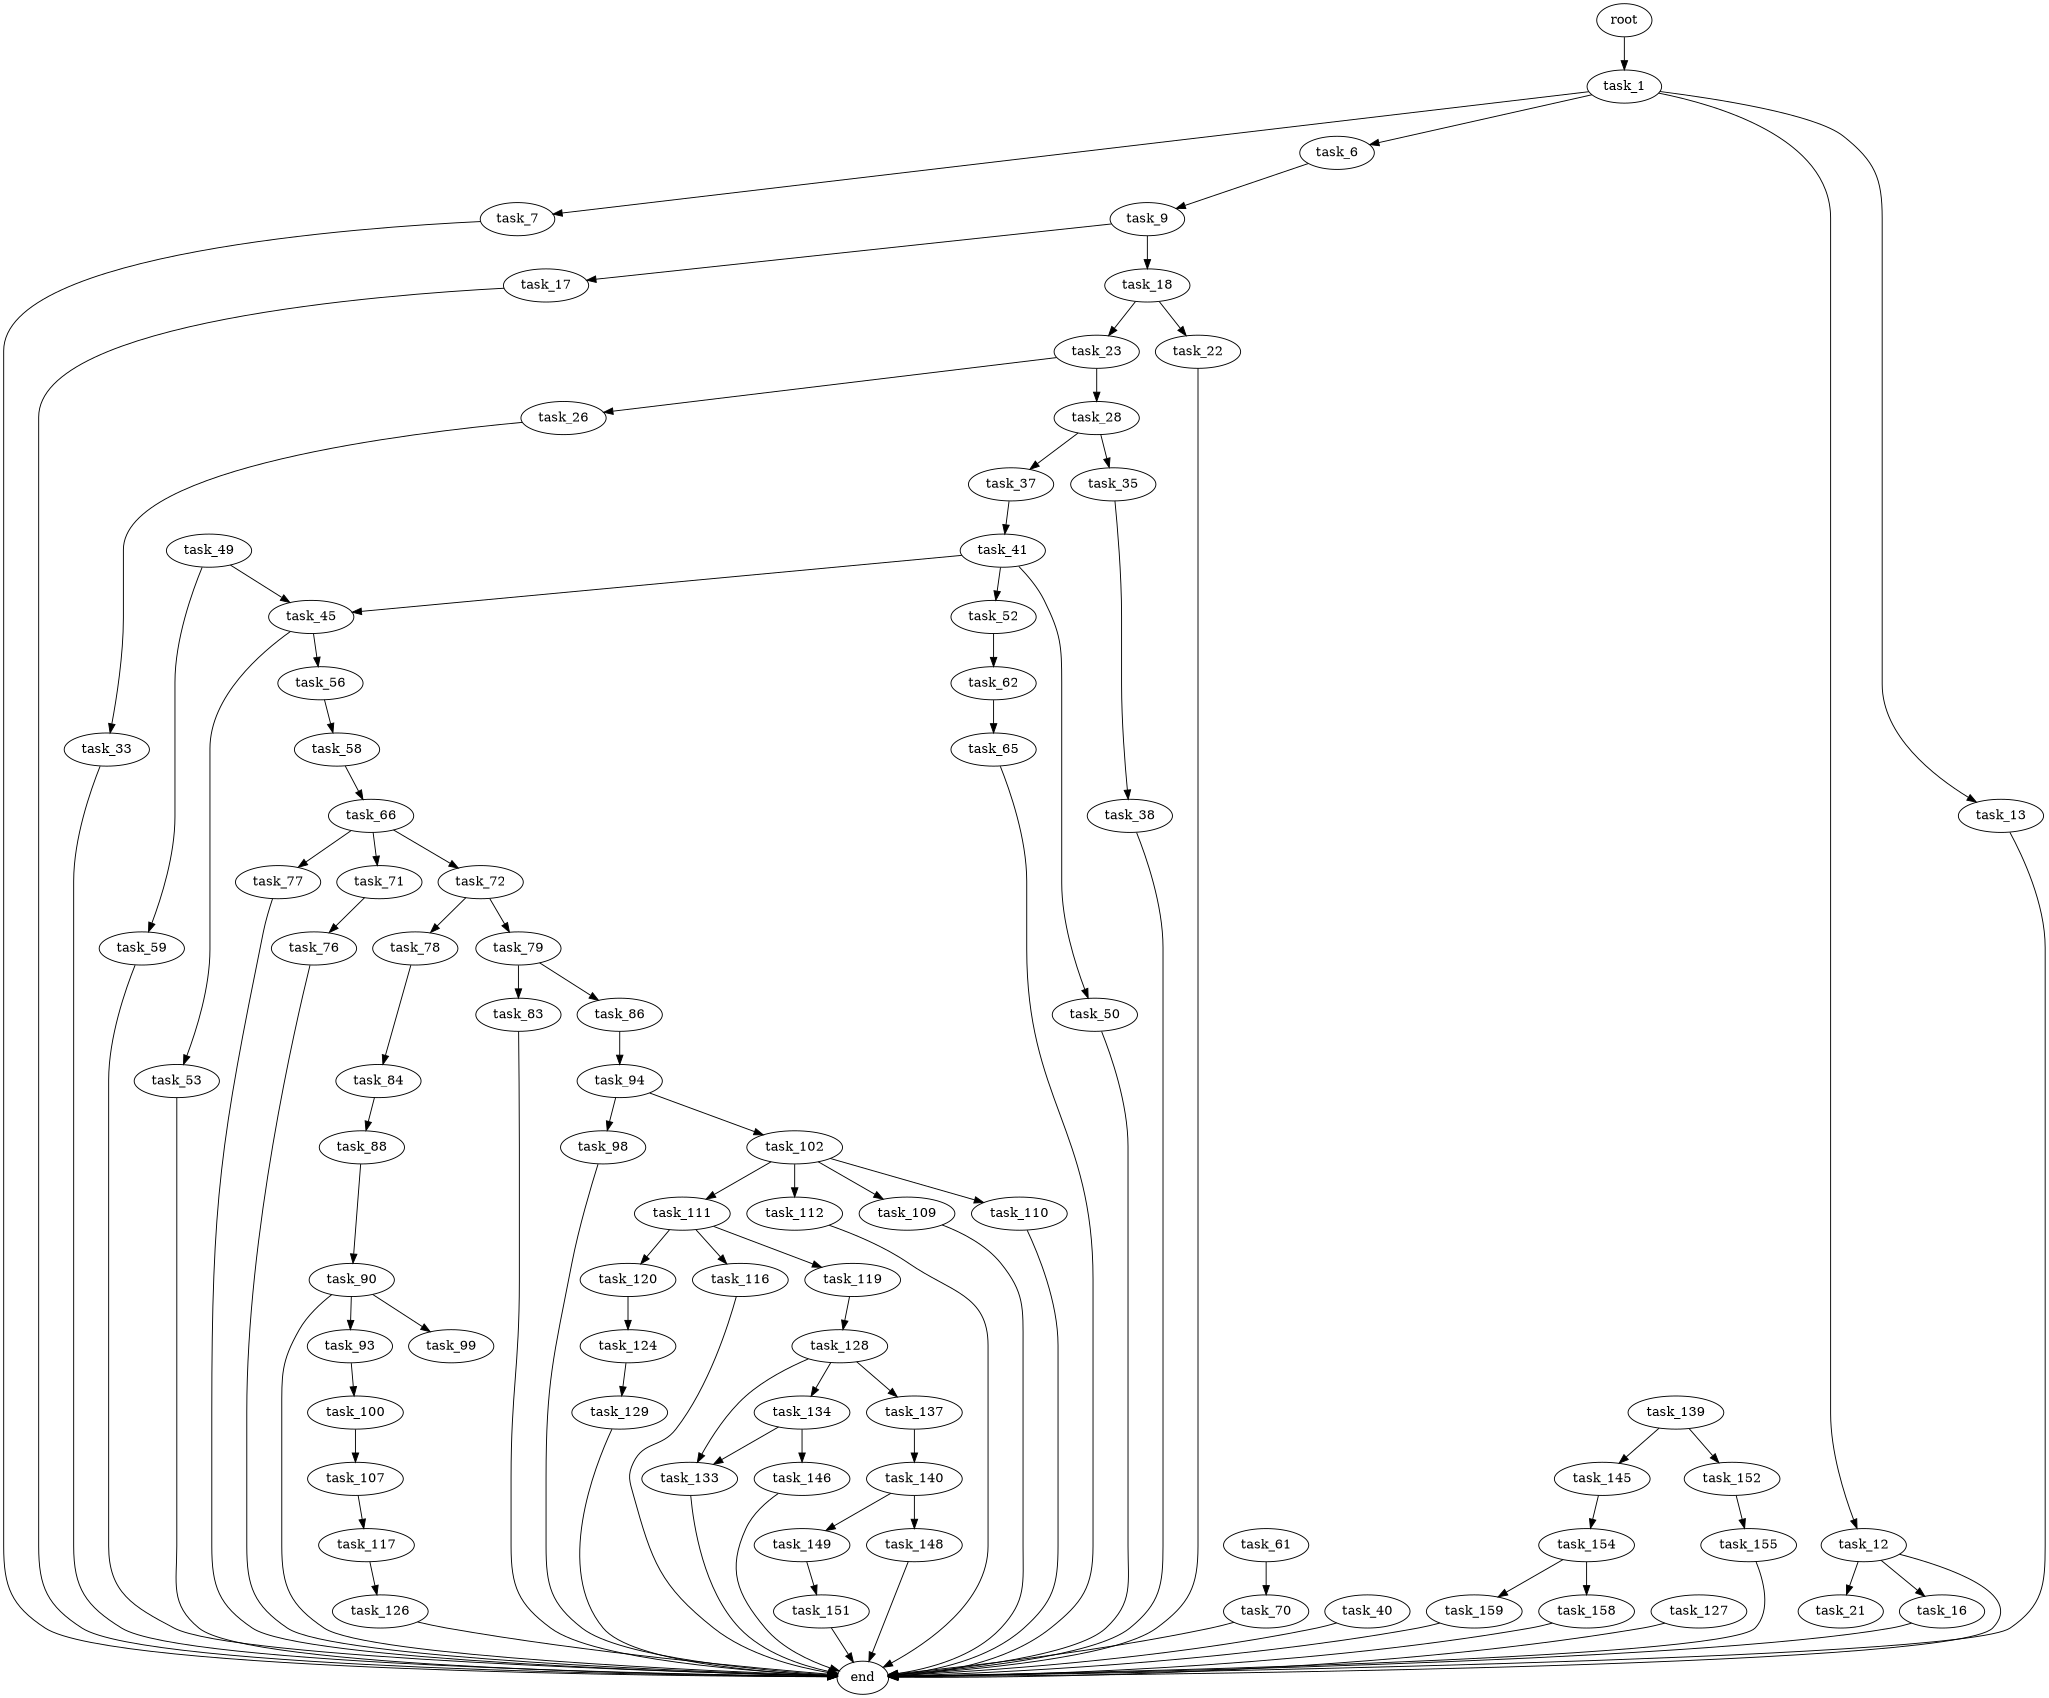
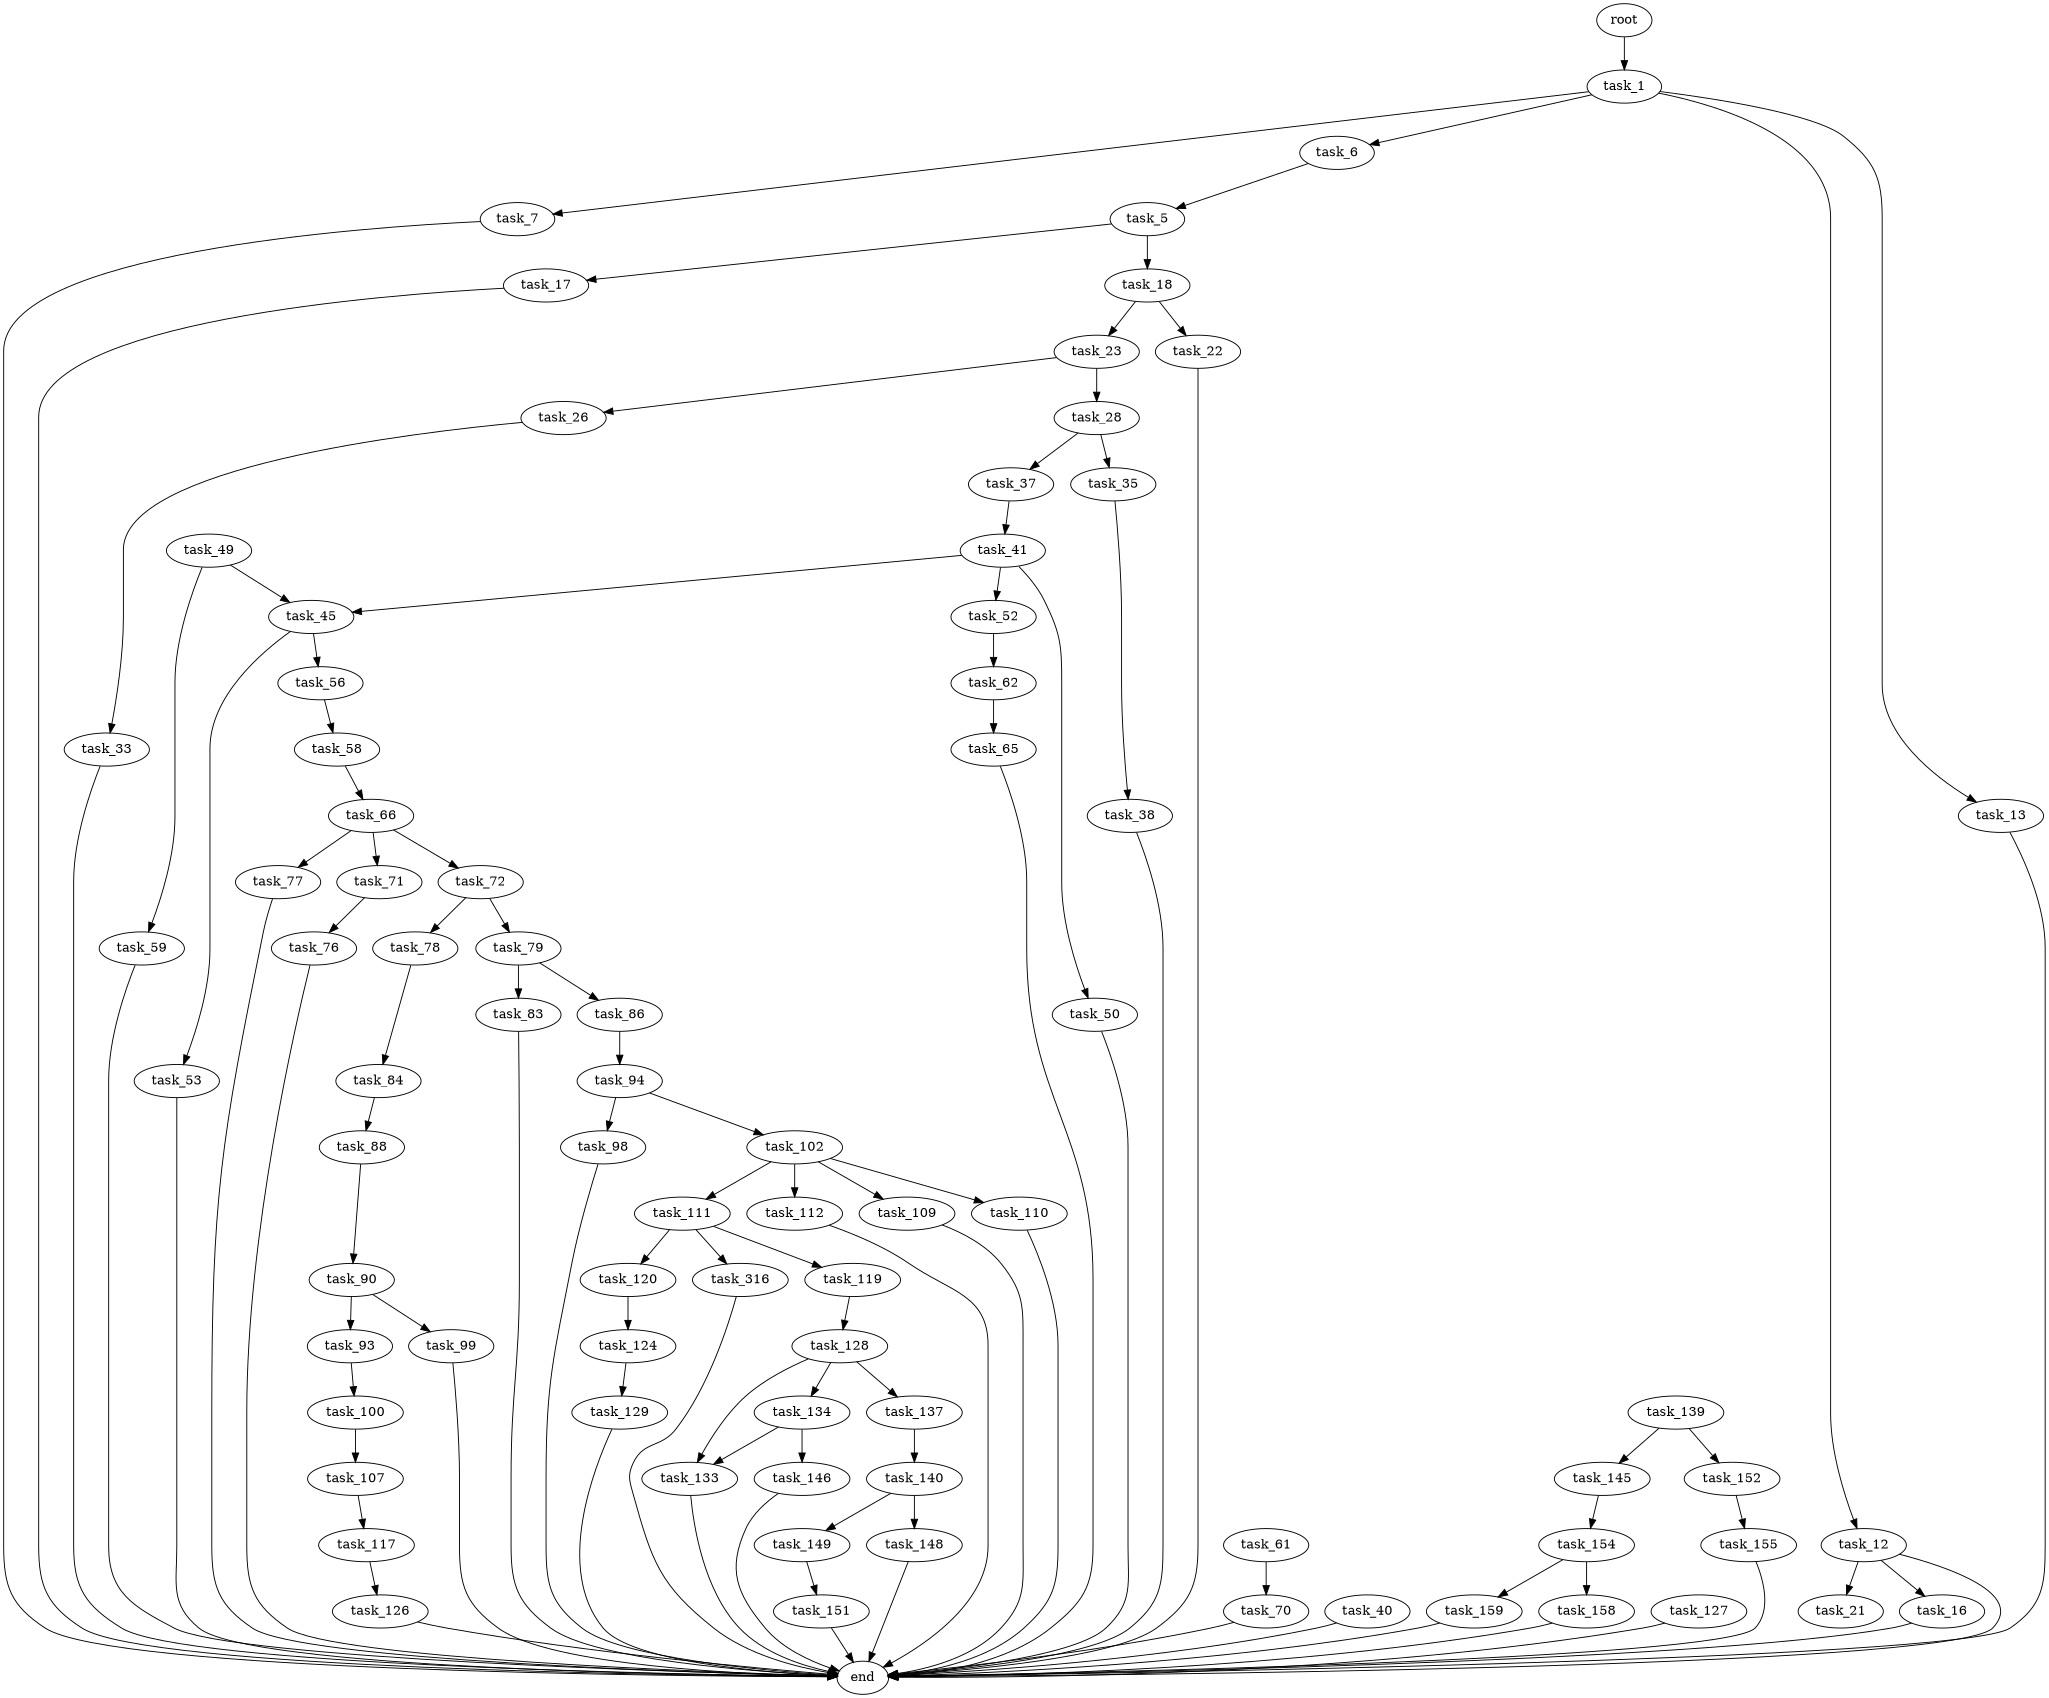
node "task_9": label "task_9" -> "task_5"
node "task_116": label "task_116" -> "task_316"
edge "task_90" -> "end": now "task_99" -> "end"
